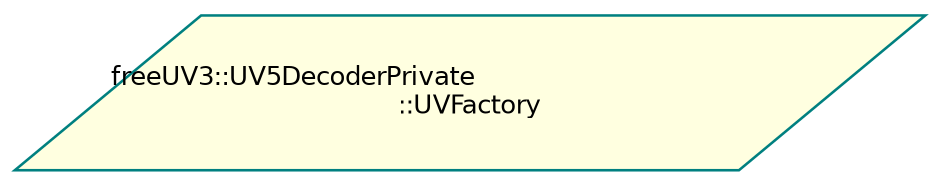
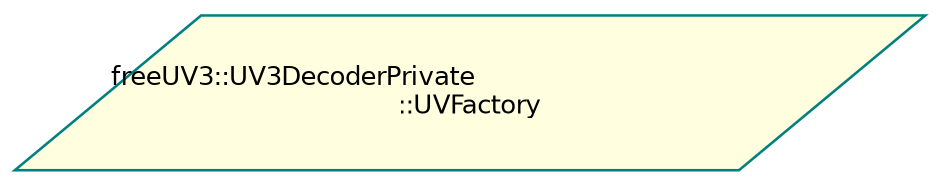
node "freeUV3::UV5DecoderPrivate ::UVFactory": label "freeUV3::UV5DecoderPrivate ::UVFactory" -> "freeUV3::UV3DecoderPrivate ::UVFactory"
